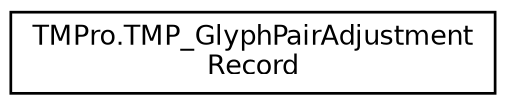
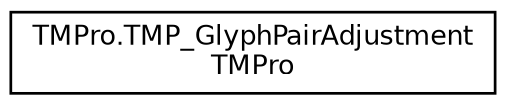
node "TMPro.TMP_GlyphPairAdjustment Record": label "TMPro.TMP_GlyphPairAdjustment Record" -> "TMPro.TMP_GlyphPairAdjustment TMPro"
